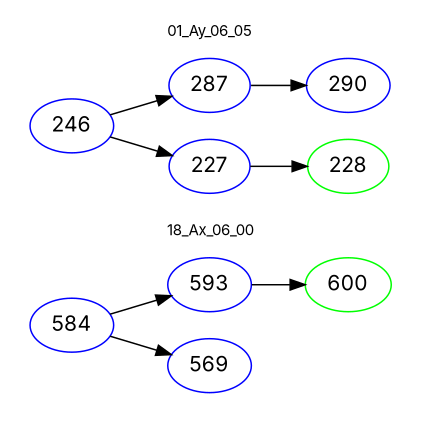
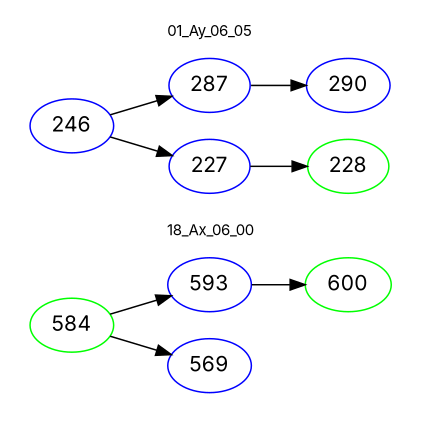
node "584": color blue -> green
